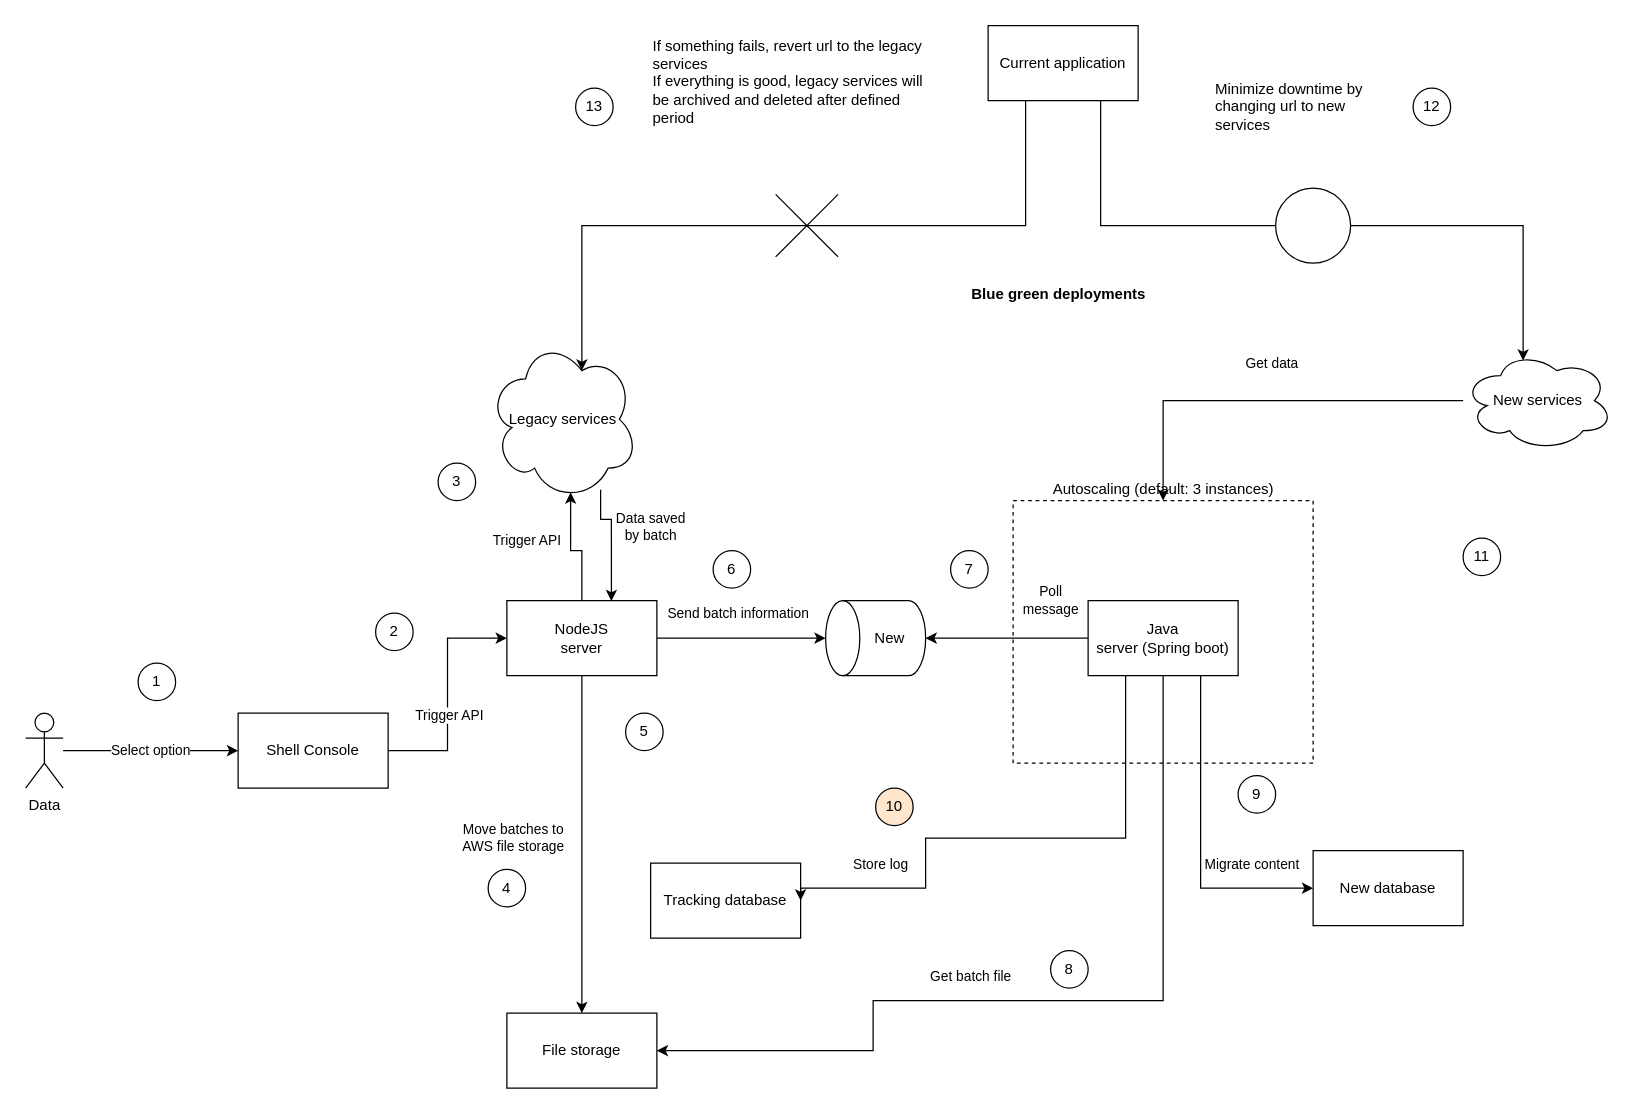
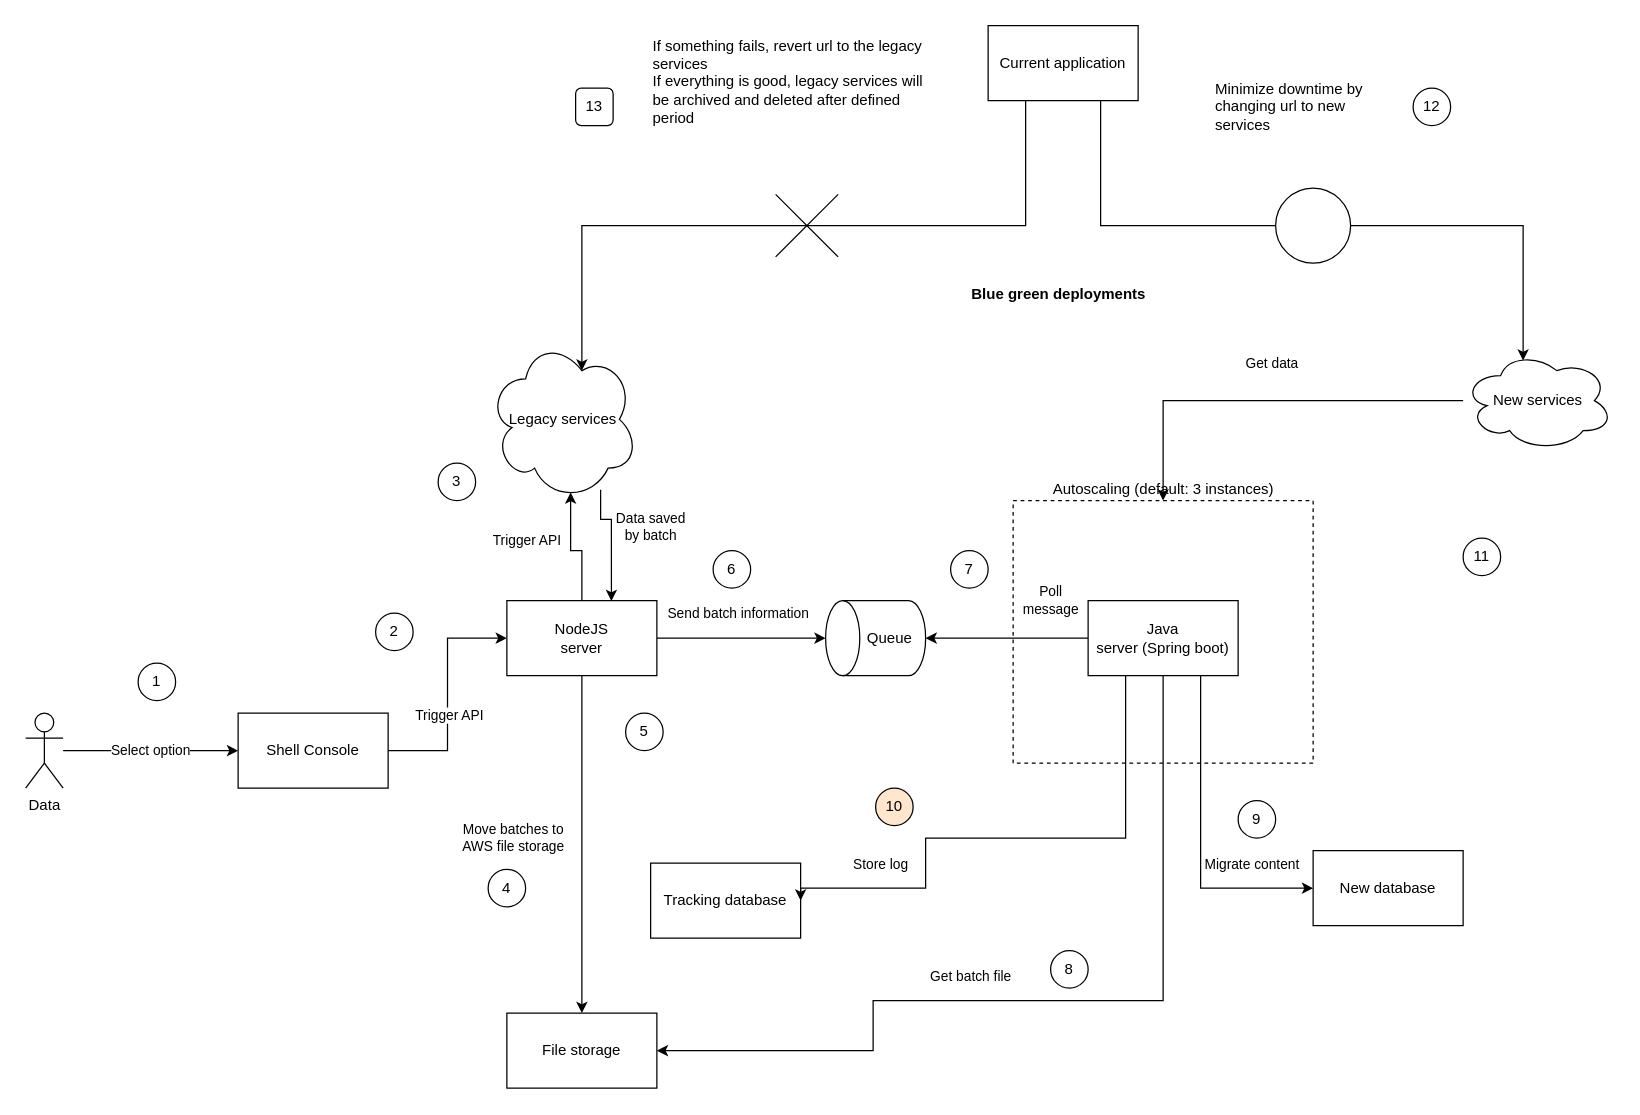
node "13": shape ellipse -> rounded rectangle
node "New": label "New" -> "Queue"
node "9": moved (1257, 794) -> (1257, 819)
